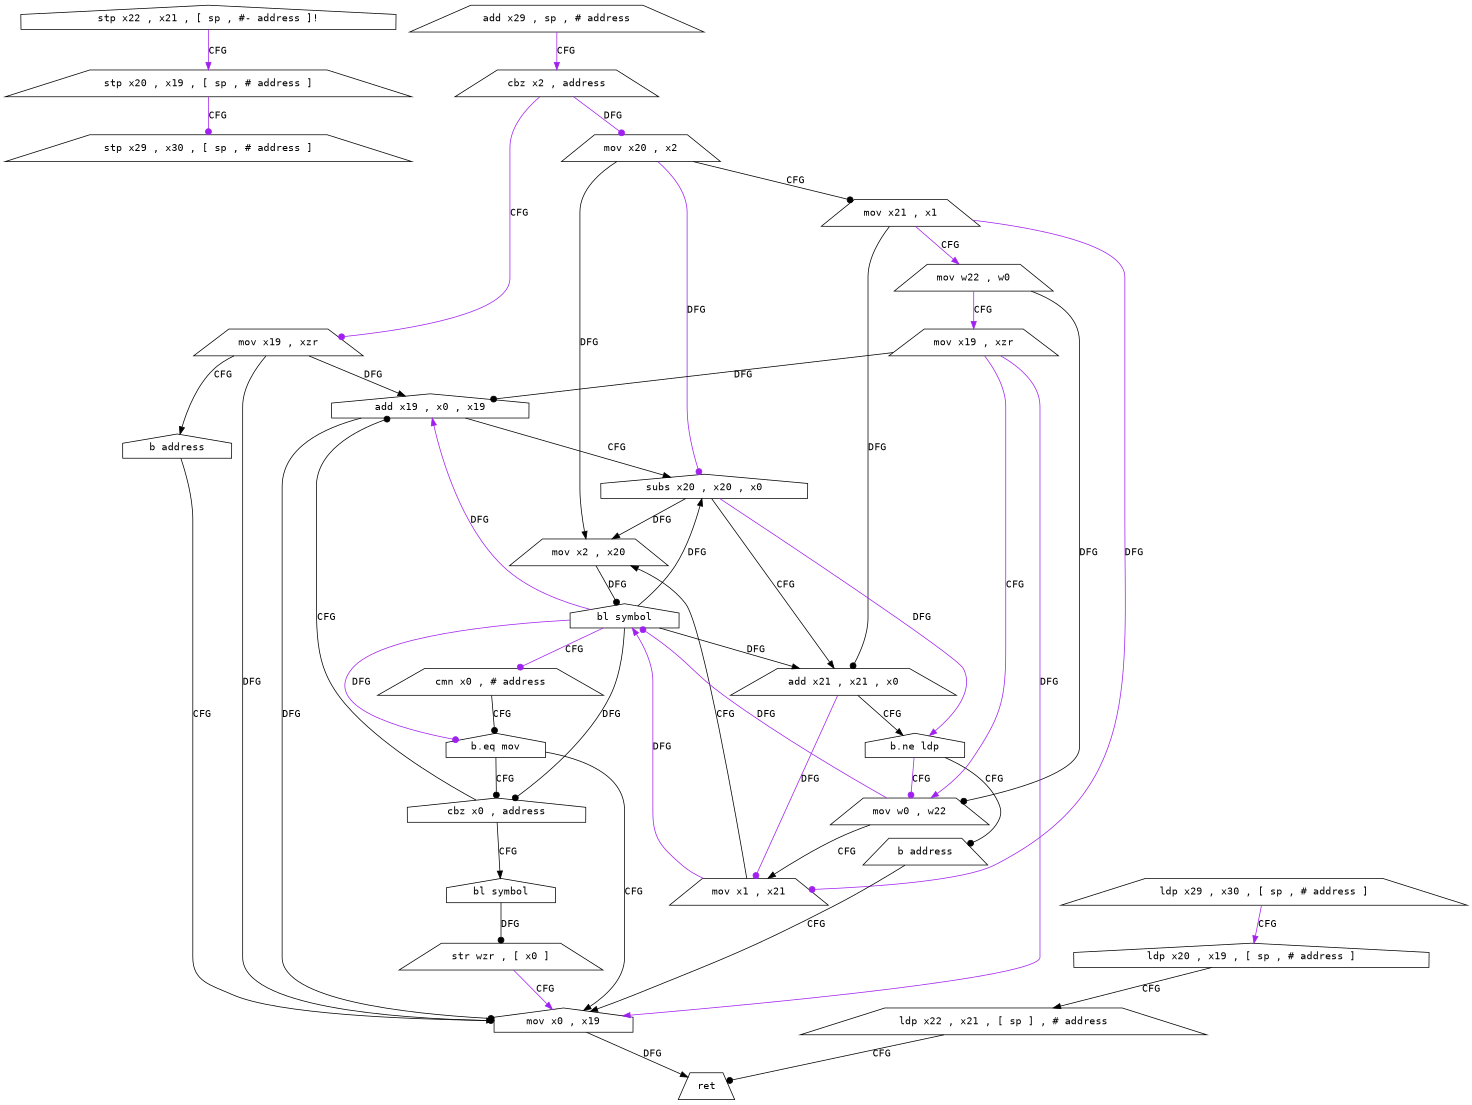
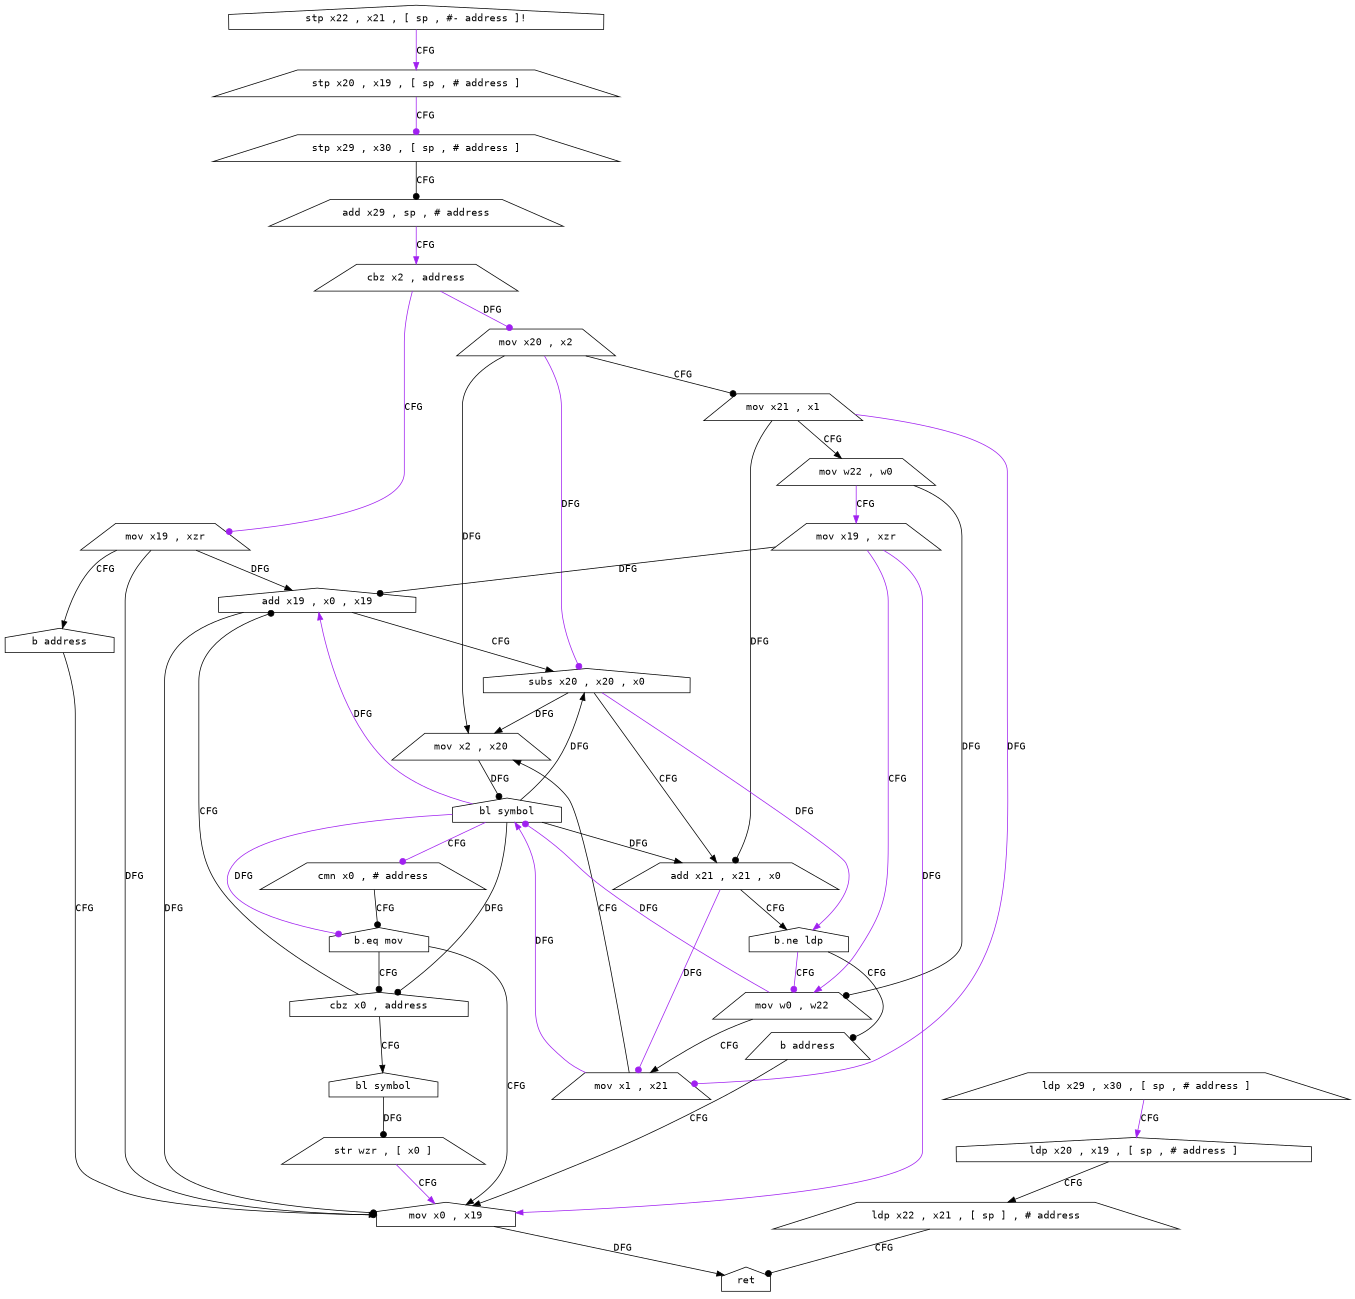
edge "stp x29 , x30 , [ sp , # address ]" -> "add x29 , sp , # address": added, label "CFG"
edge "mov x21 , x1" -> "mov w22 , w0": color purple -> black
node "ret": shape trapezium -> house
